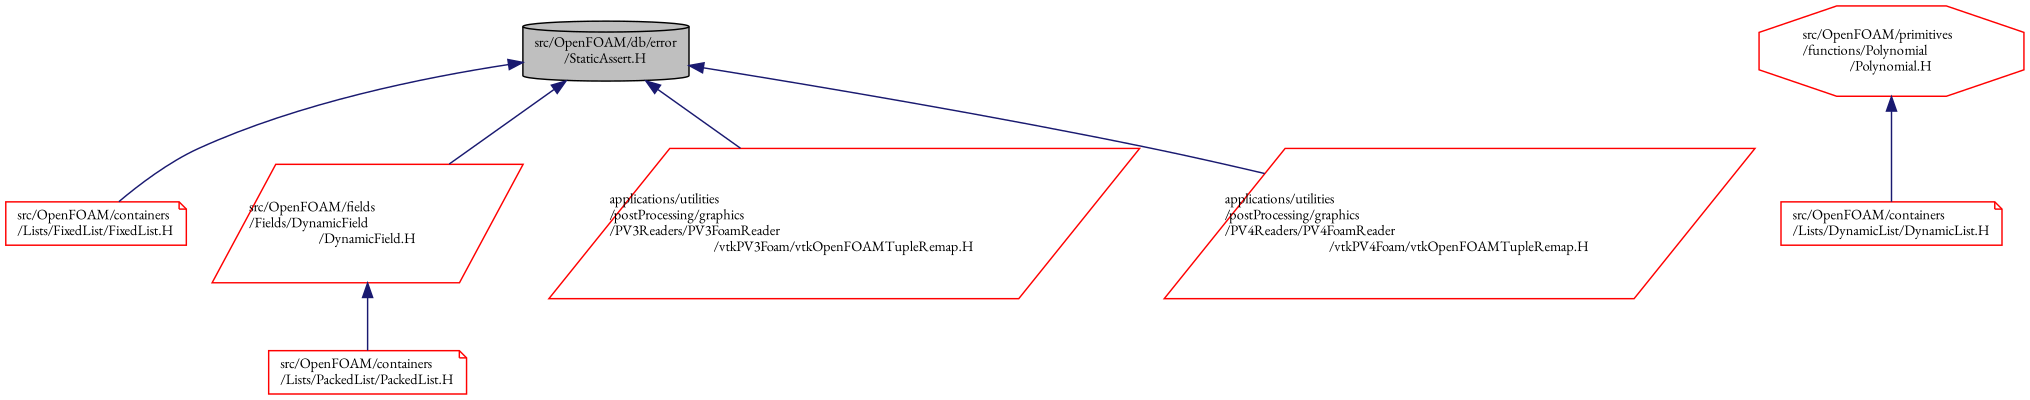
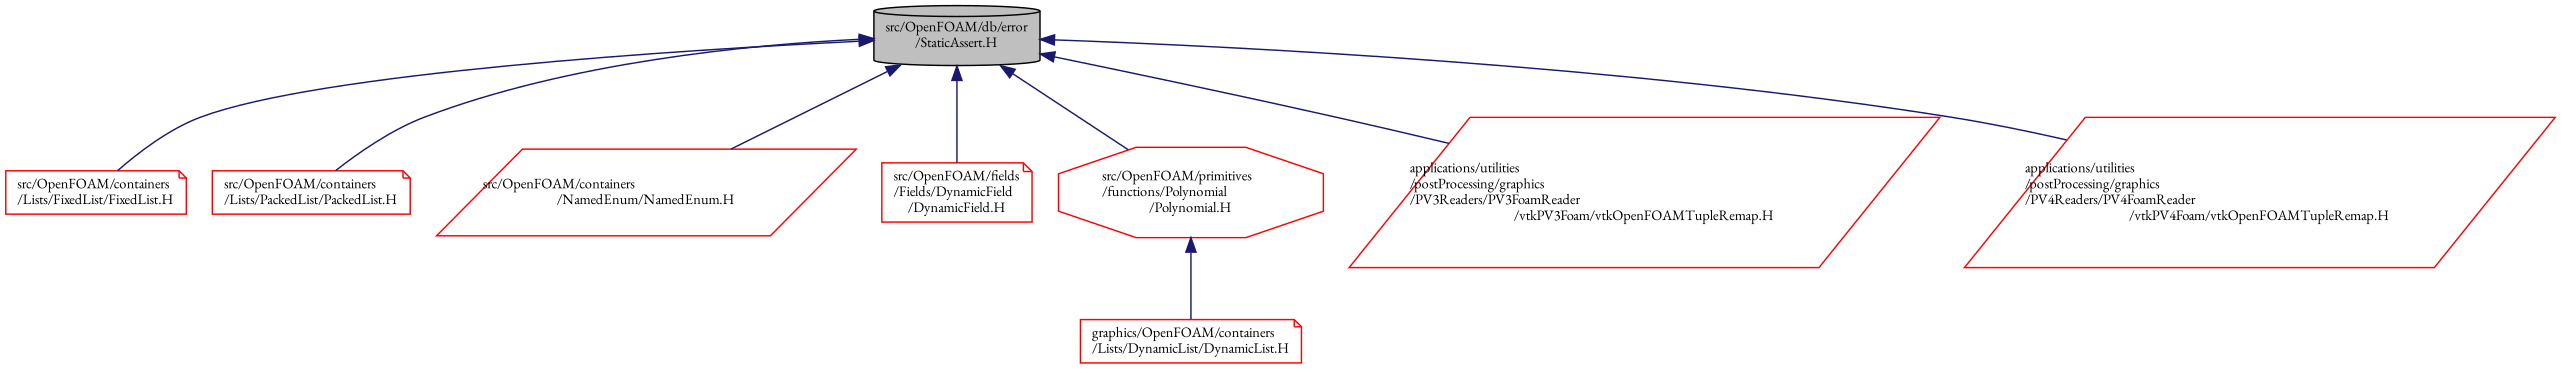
edge "src/OpenFOAM/primitives /functions/Polynomial /Polynomial.H" -> "src/OpenFOAM/db/error /StaticAssert.H": added
node "src/OpenFOAM/containers /NamedEnum/NamedEnum.H": added
node "src/OpenFOAM/fields /Fields/DynamicField /DynamicField.H": shape parallelogram -> note
node "src/OpenFOAM/containers /Lists/DynamicList/DynamicList.H": label "src/OpenFOAM/containers /Lists/DynamicList/DynamicList.H" -> "graphics/OpenFOAM/containers /Lists/DynamicList/DynamicList.H"
edge "src/OpenFOAM/containers /Lists/PackedList/PackedList.H" -> "src/OpenFOAM/fields /Fields/DynamicField /DynamicField.H": now "src/OpenFOAM/containers /Lists/PackedList/PackedList.H" -> "src/OpenFOAM/db/error /StaticAssert.H"
